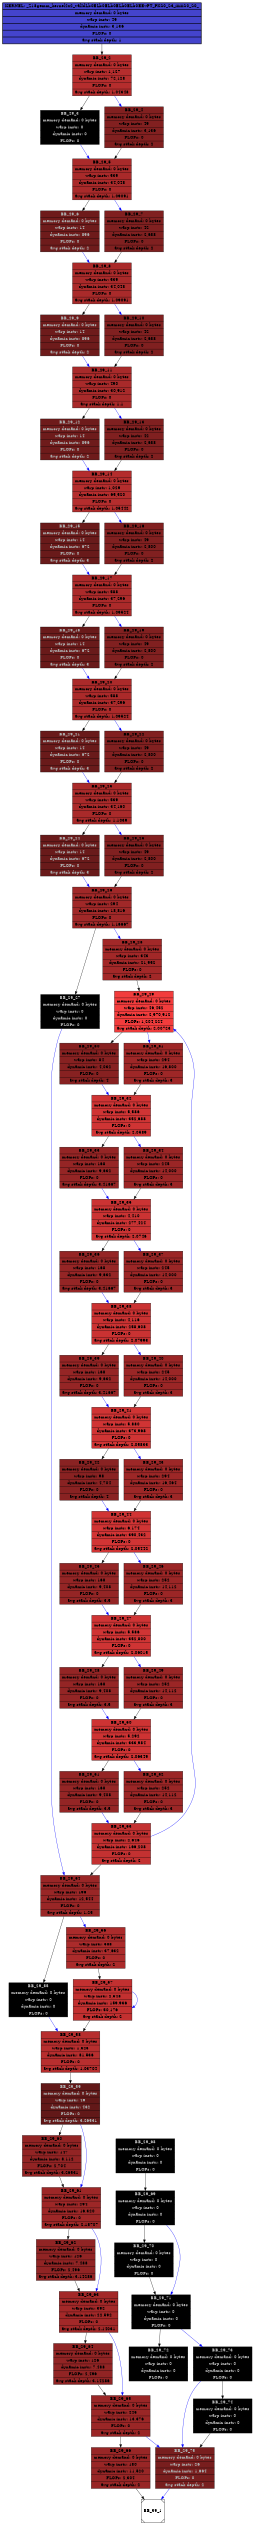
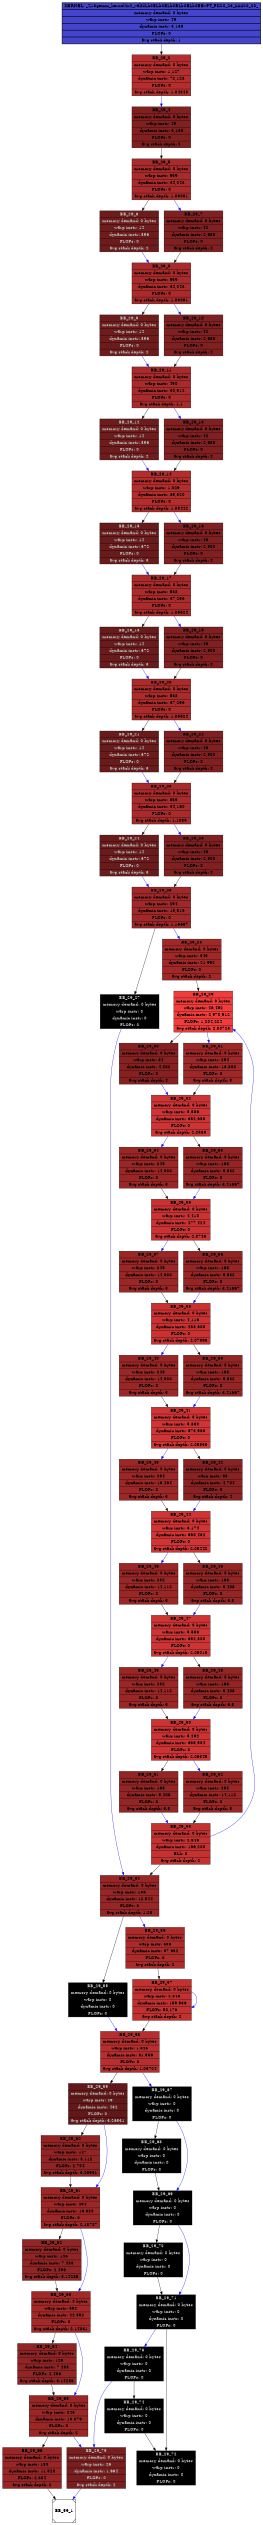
node "BB_29_3": removed
node "BB_29_53": text "FLOPs: 0" -> "ELb: 0"
node "BB_29_67": added
edge "BB_29_74" -> "BB_29_75": now "BB_29_74" -> "BB_29_72"
